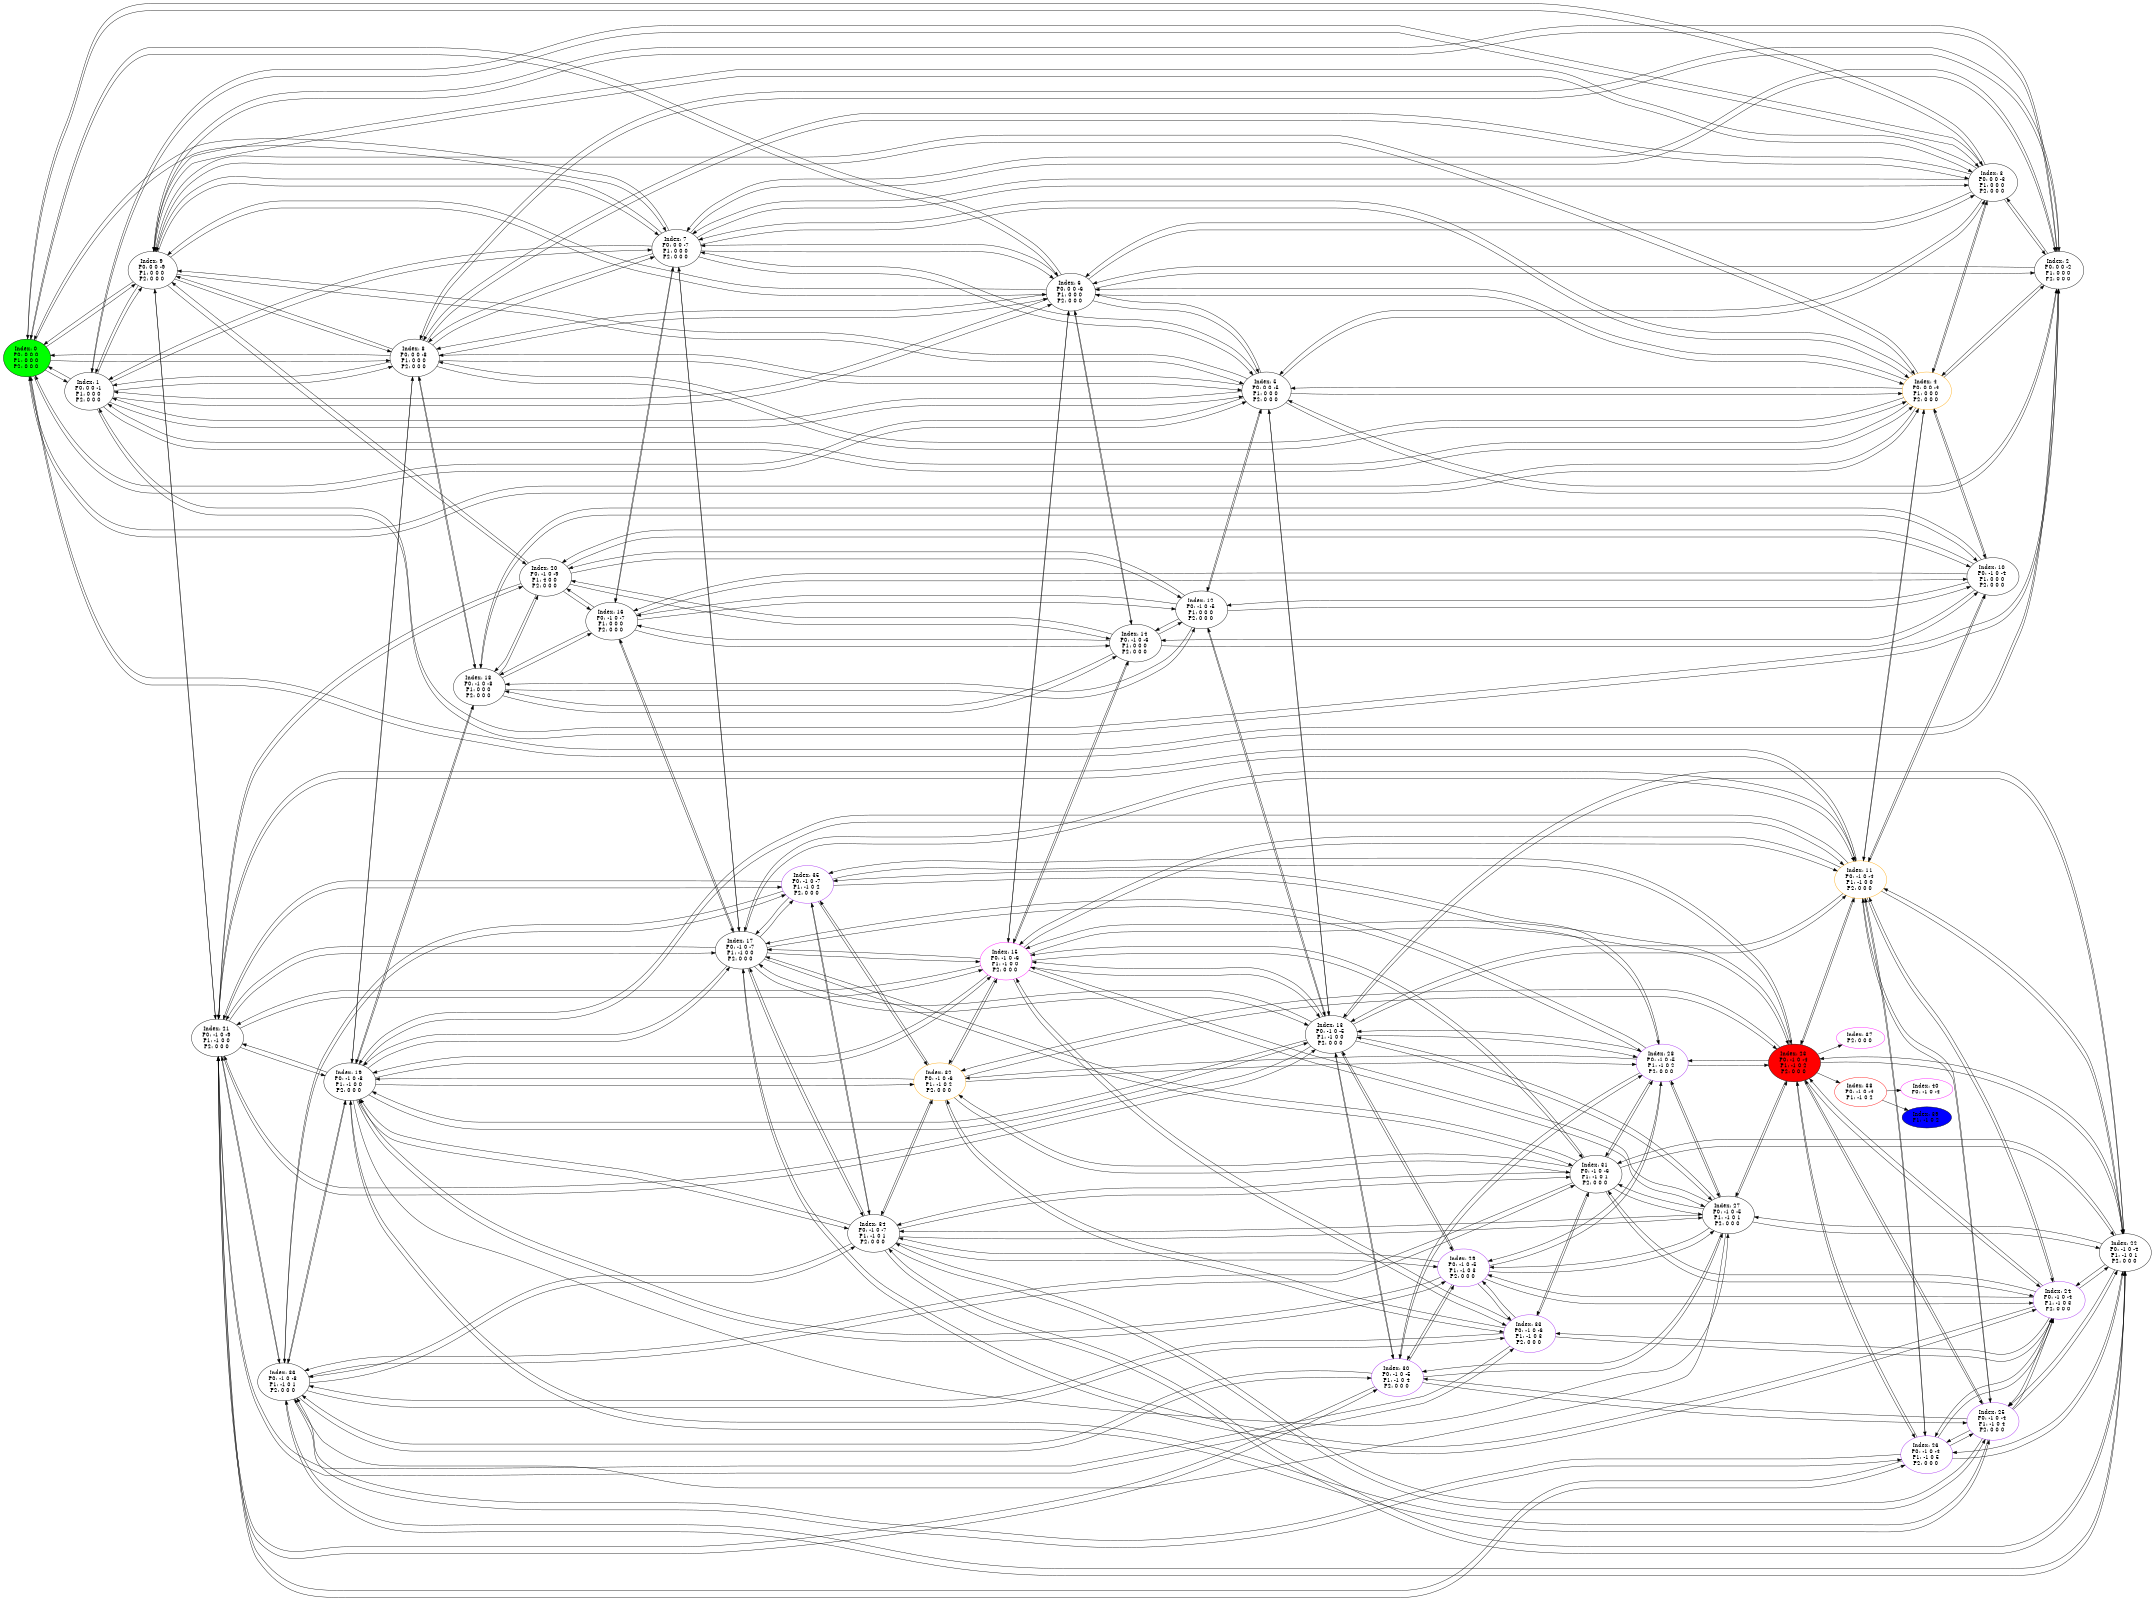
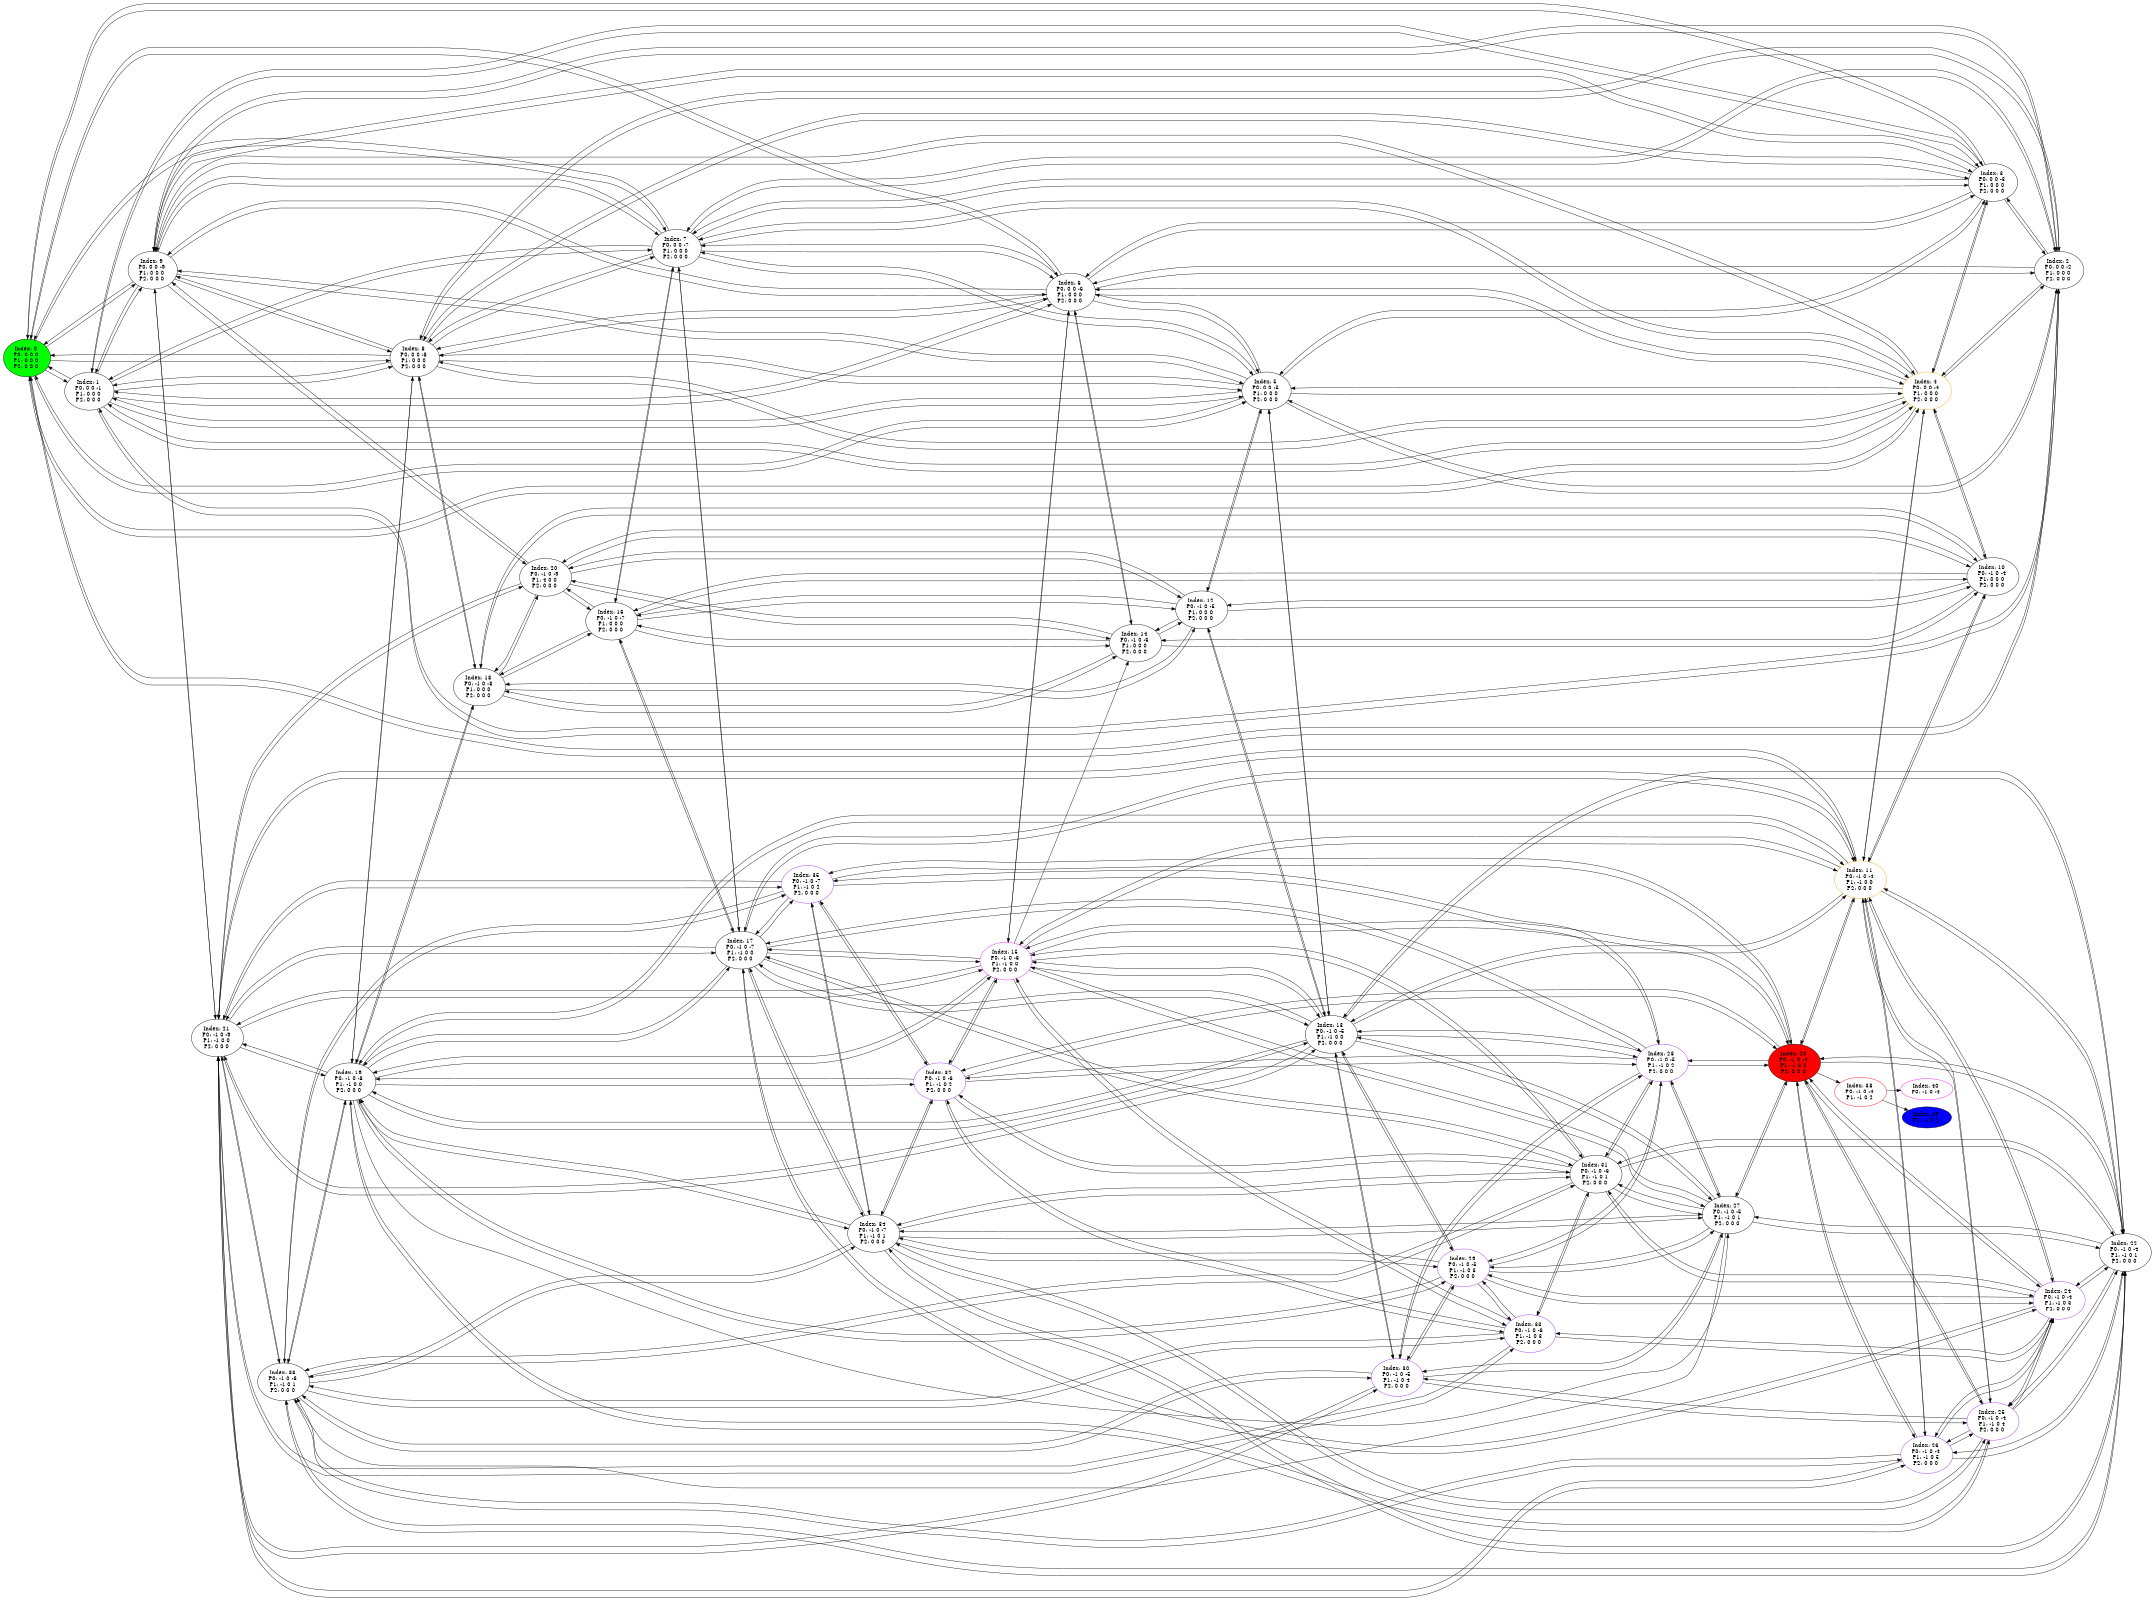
edge "Index: 14 P0: -1 0 -6 P1: 0 0 0 P2: 0 0 0" -> "Index: 15 P0: -1 0 -6 P1: -1 0 0 P2: 0 0 0": removed
node "Index: 37 P2: 0 0 0": removed
node "Index: 32 P0: -1 0 -6 P1: -1 0 2 P2: 0 0 0": color orange -> purple
